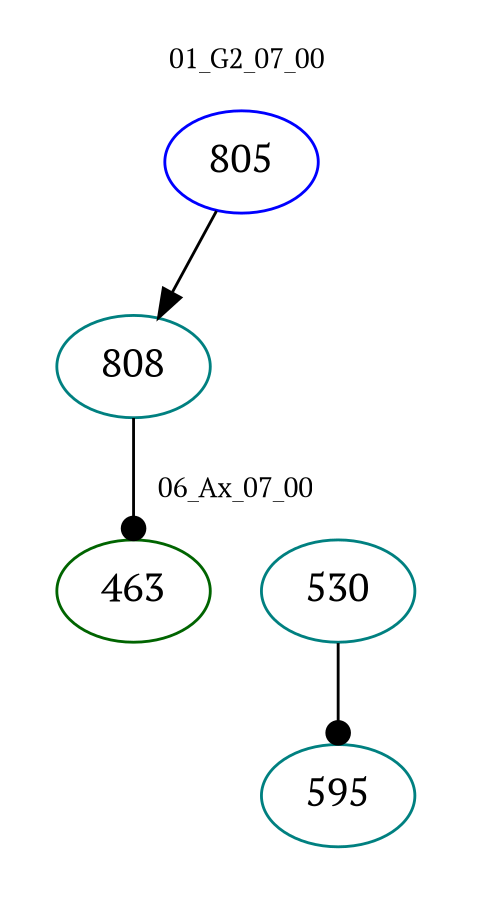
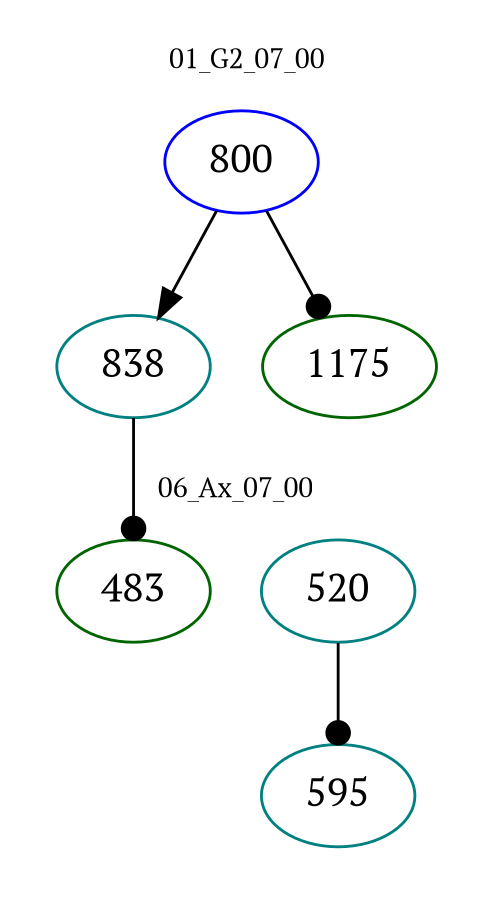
node "805": label "805" -> "800"
node "808": label "808" -> "838"
node "1175": added
node "463": label "463" -> "483"
node "530": label "530" -> "520"
